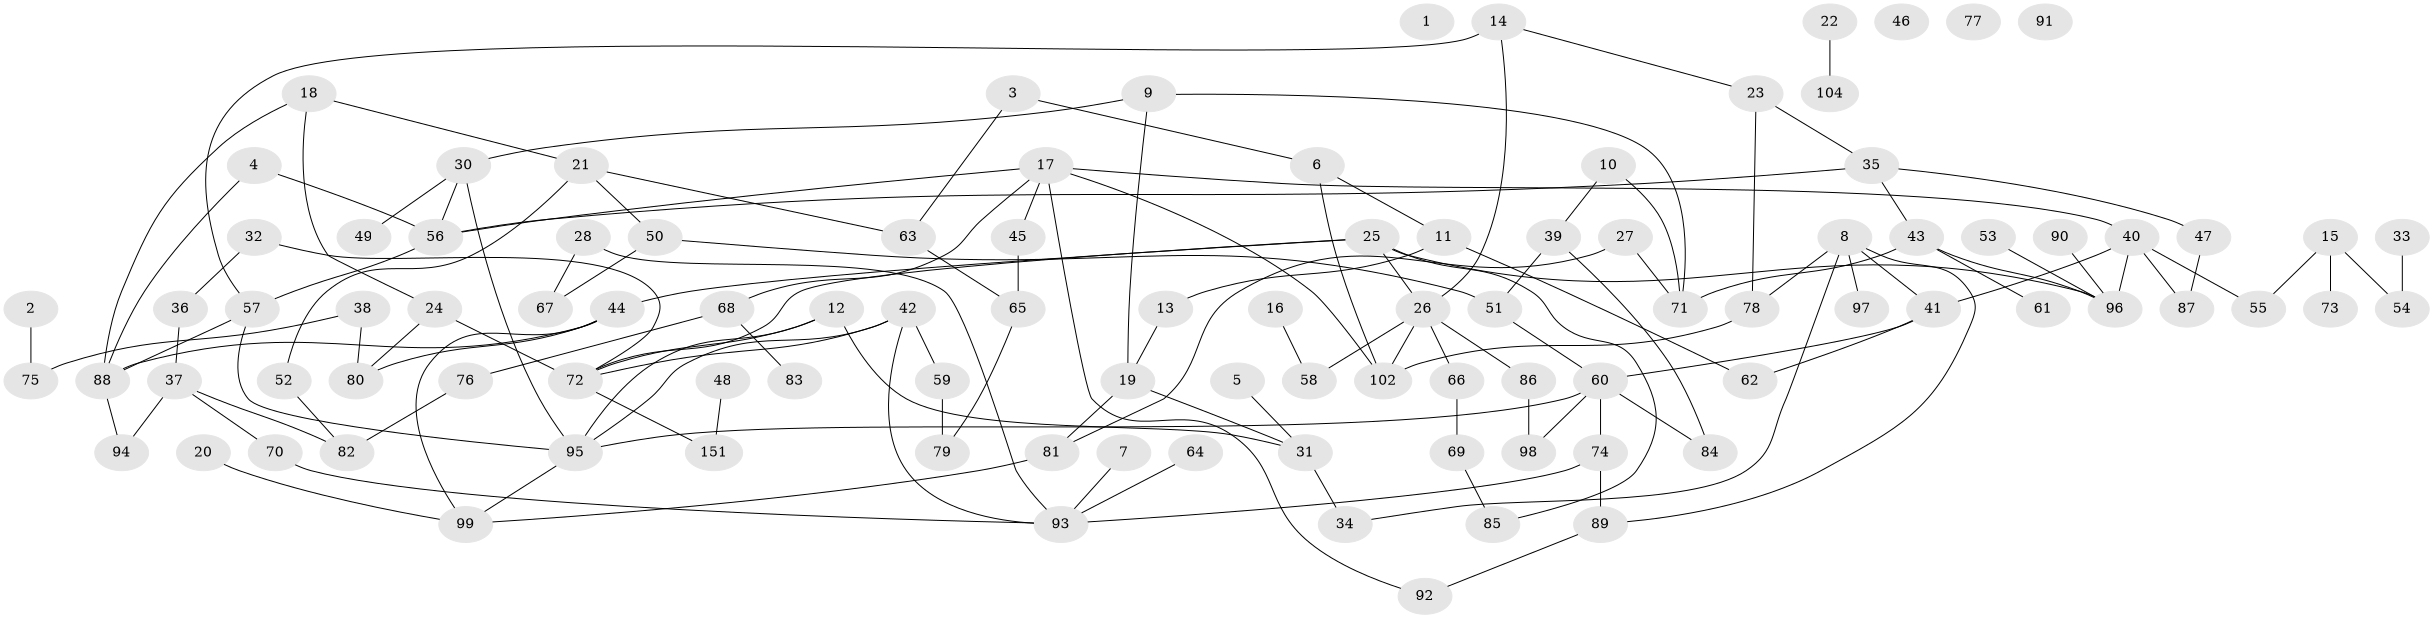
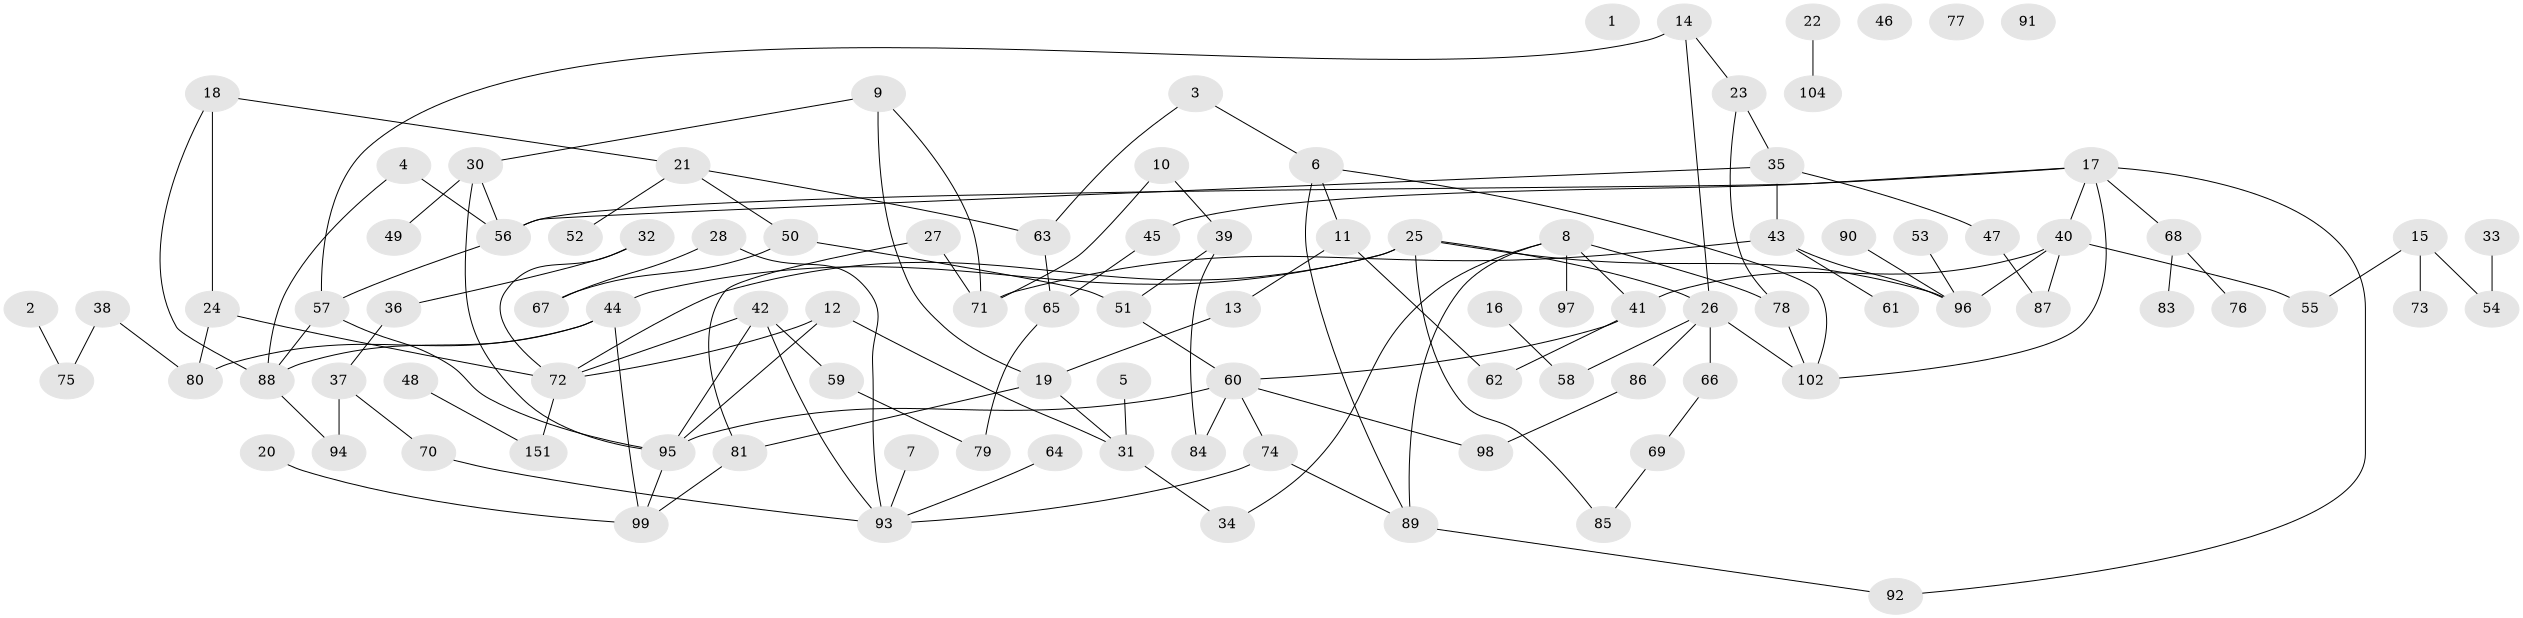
edge "6" -- "89": added
node "82": removed
